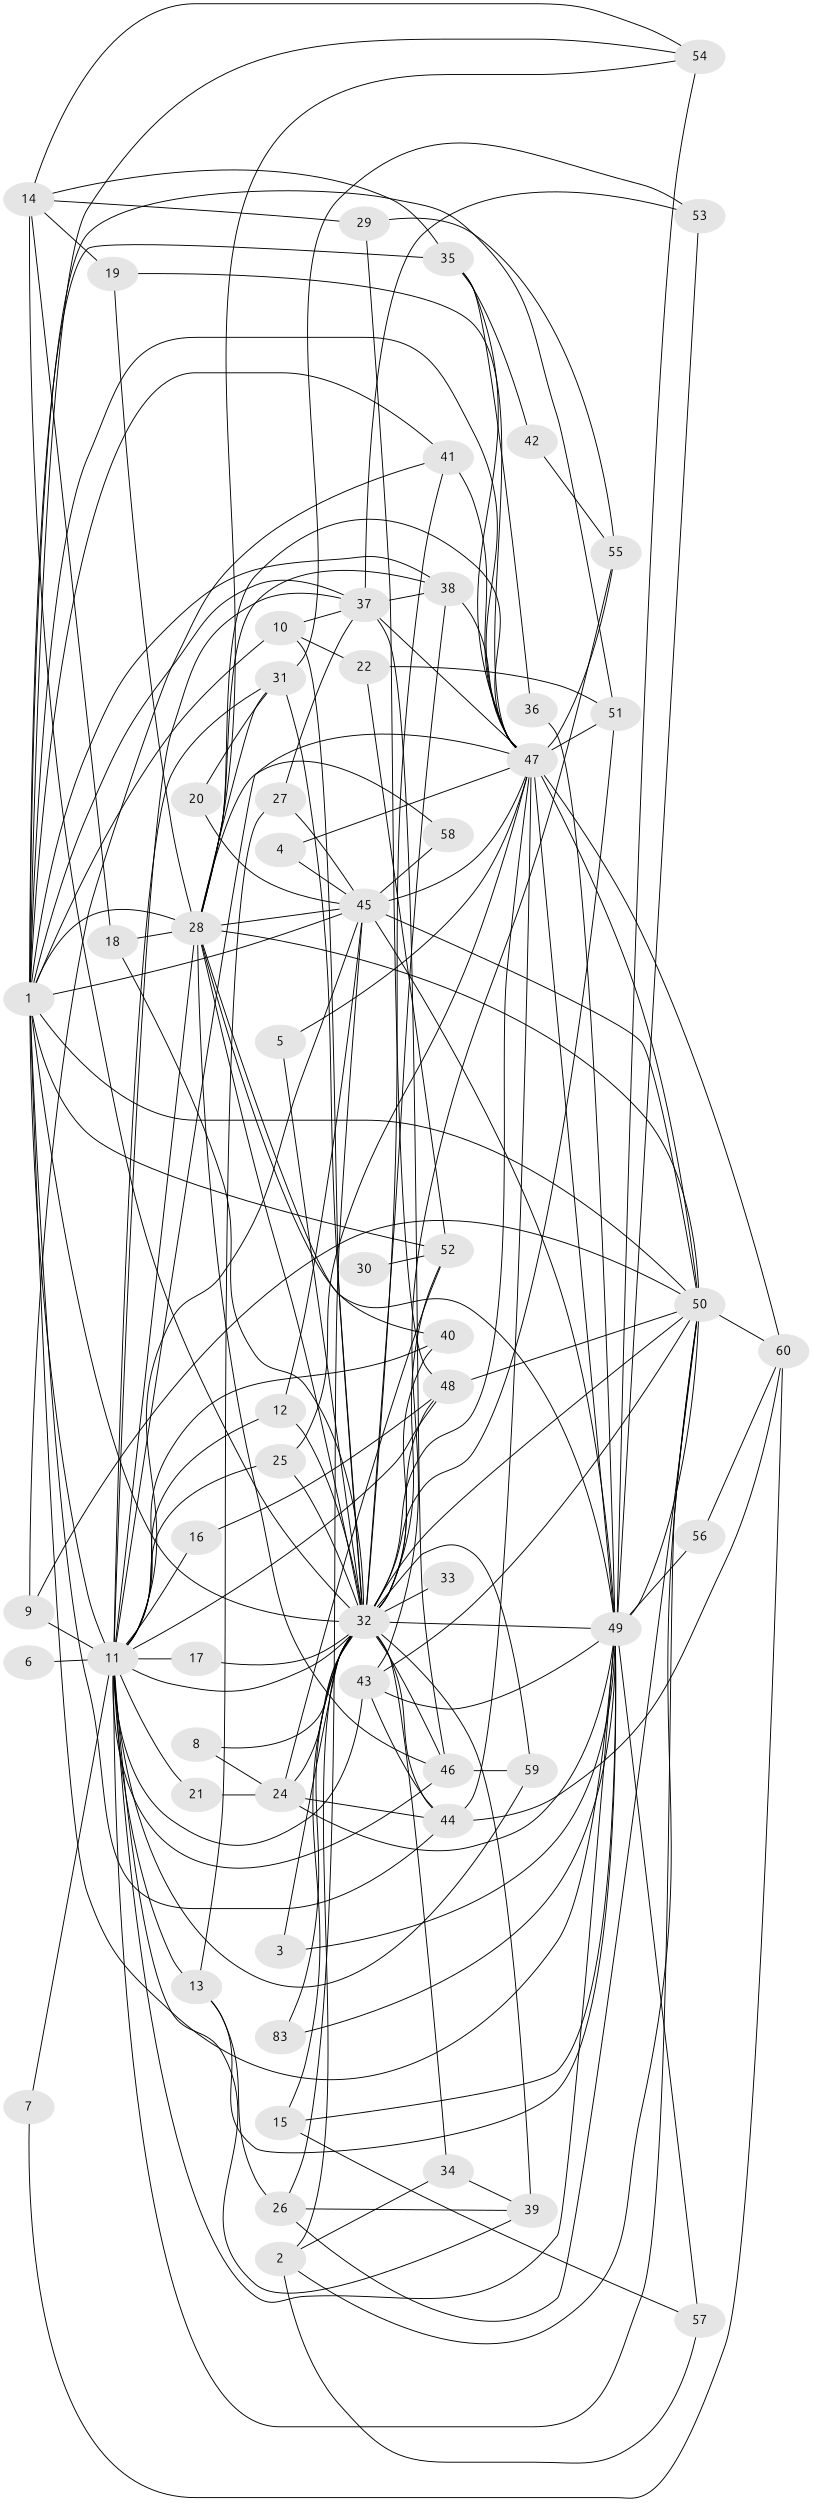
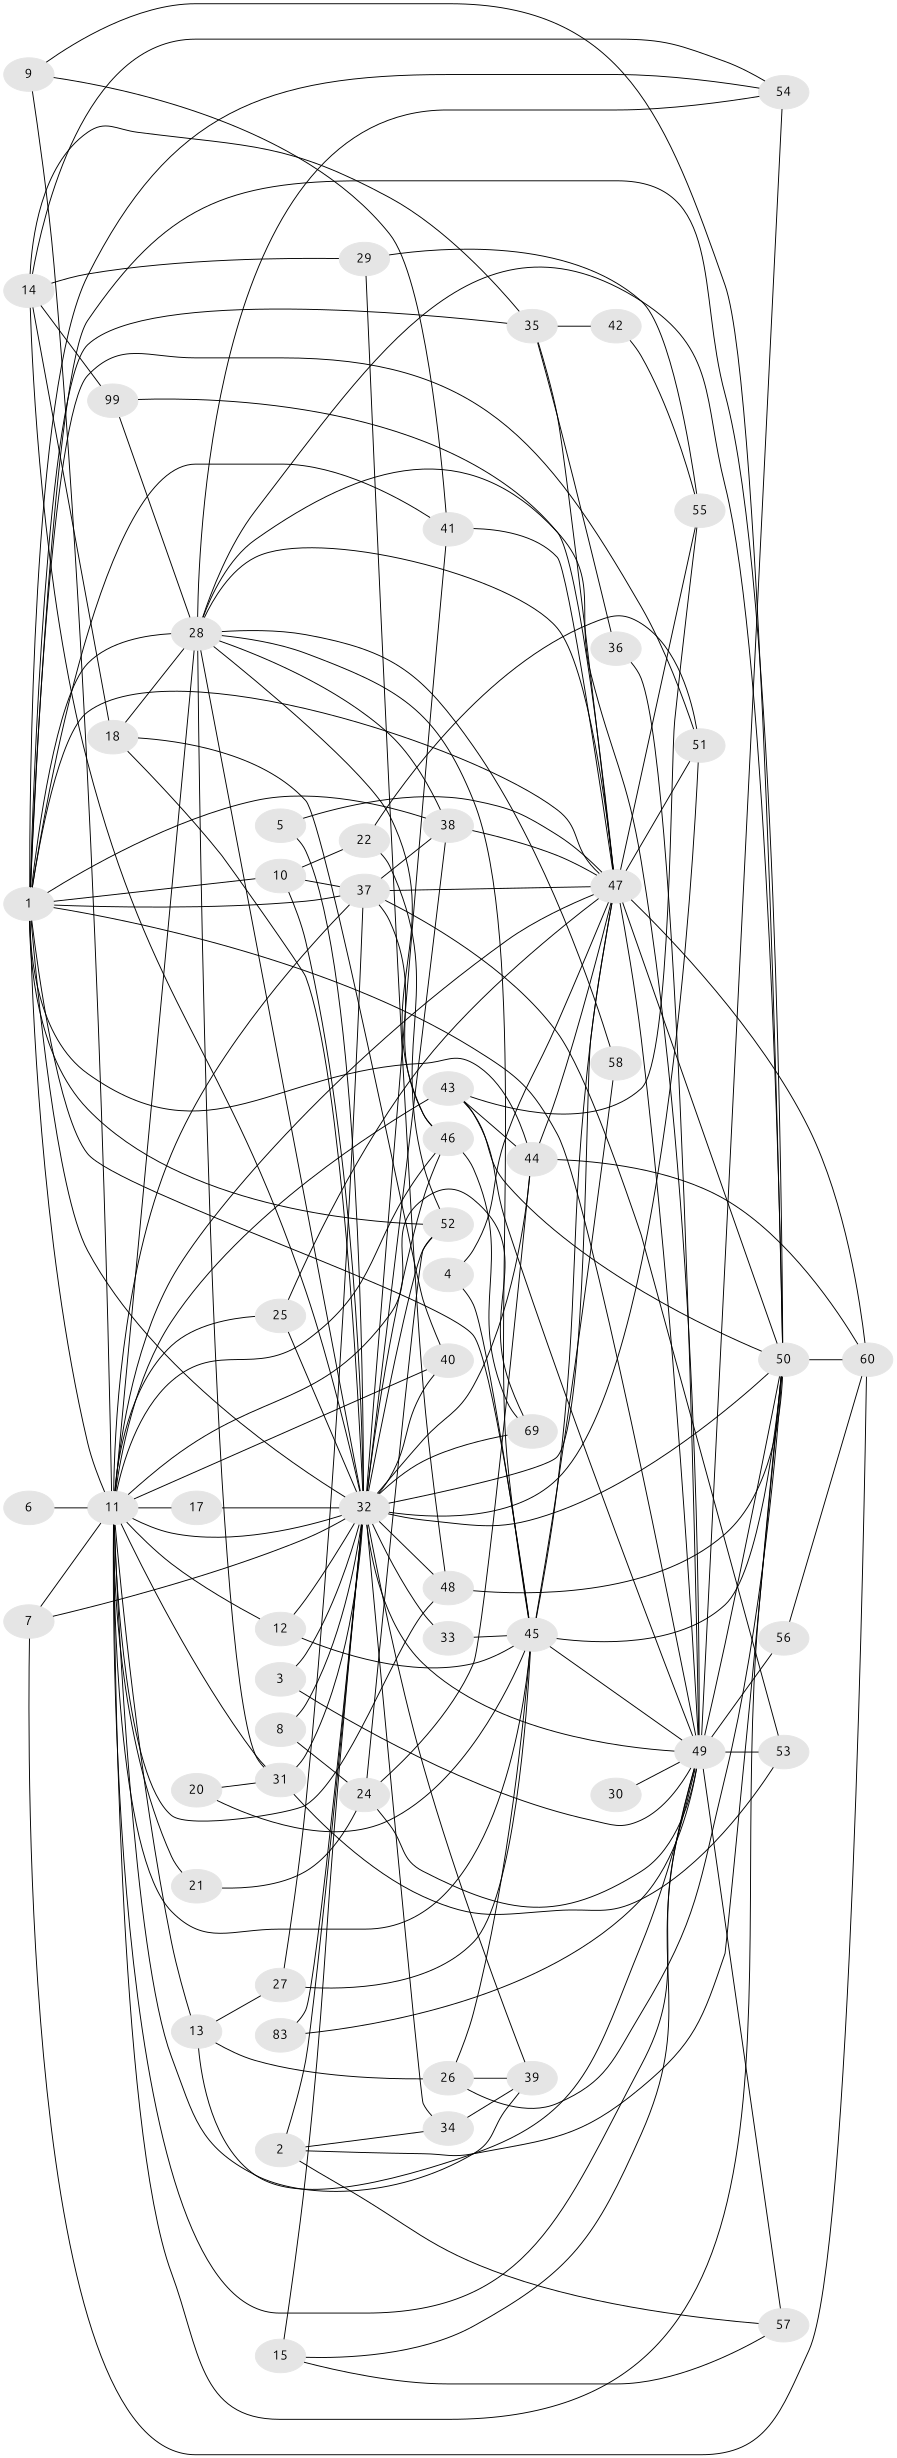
node "19": label "19" -> "99"
edge "28" -- "40": now "18" -- "40"
edge "52" -- "30": now "49" -- "30"
node "16": removed
edge "45" -- "33": added
edge "32" -- "24": now "32" -- "7"
node "59": label "59" -> "69"
